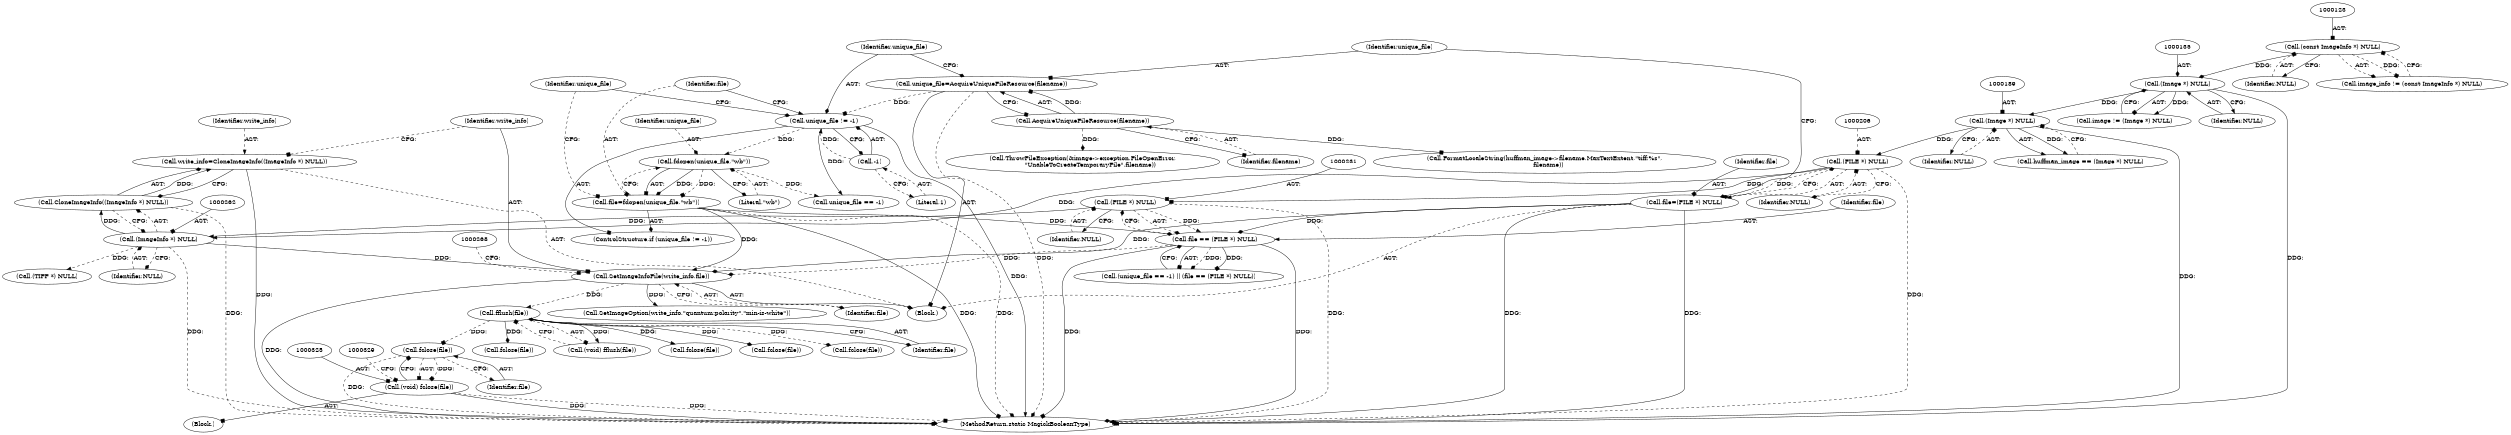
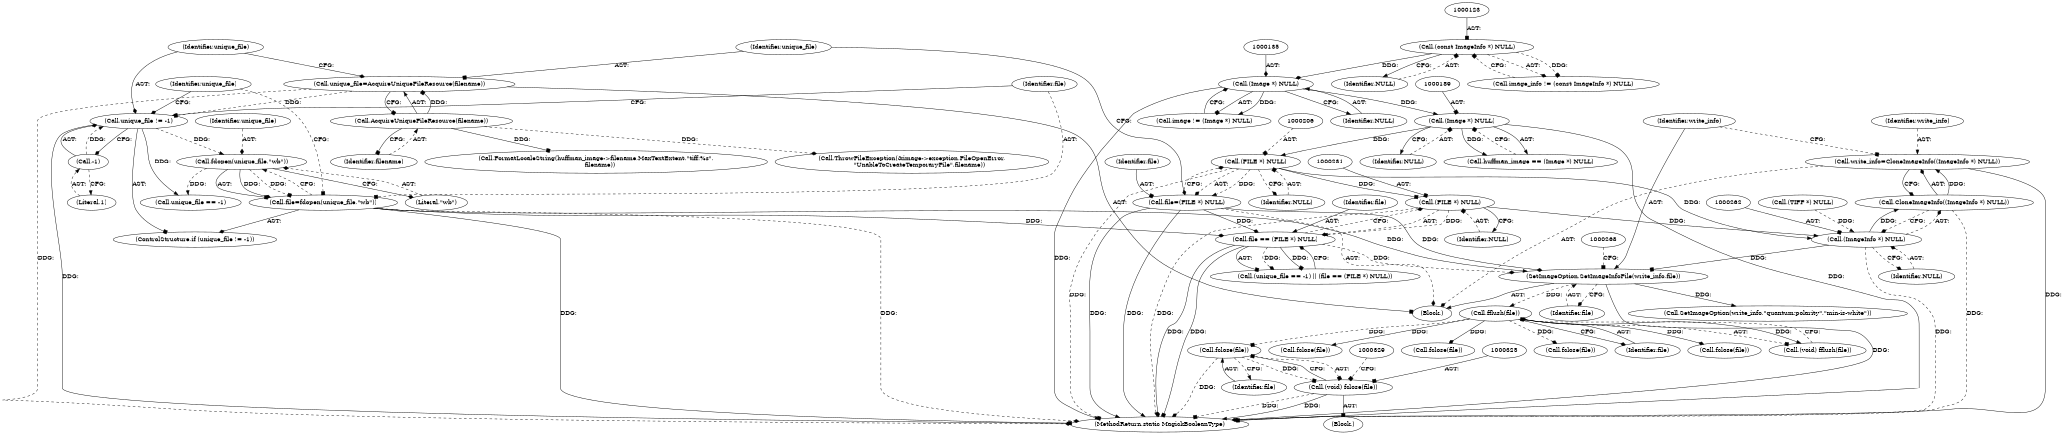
edge "(Call,(ImageInfo *) NULL)" -> "(Call,(TIFF *) NULL)": reversed
node "(Call,SetImageInfoFile(write_info,file))": label "(Call,SetImageInfoFile(write_info,file))" -> "(SetImageOption,SetImageInfoFile(write_info,file))"
